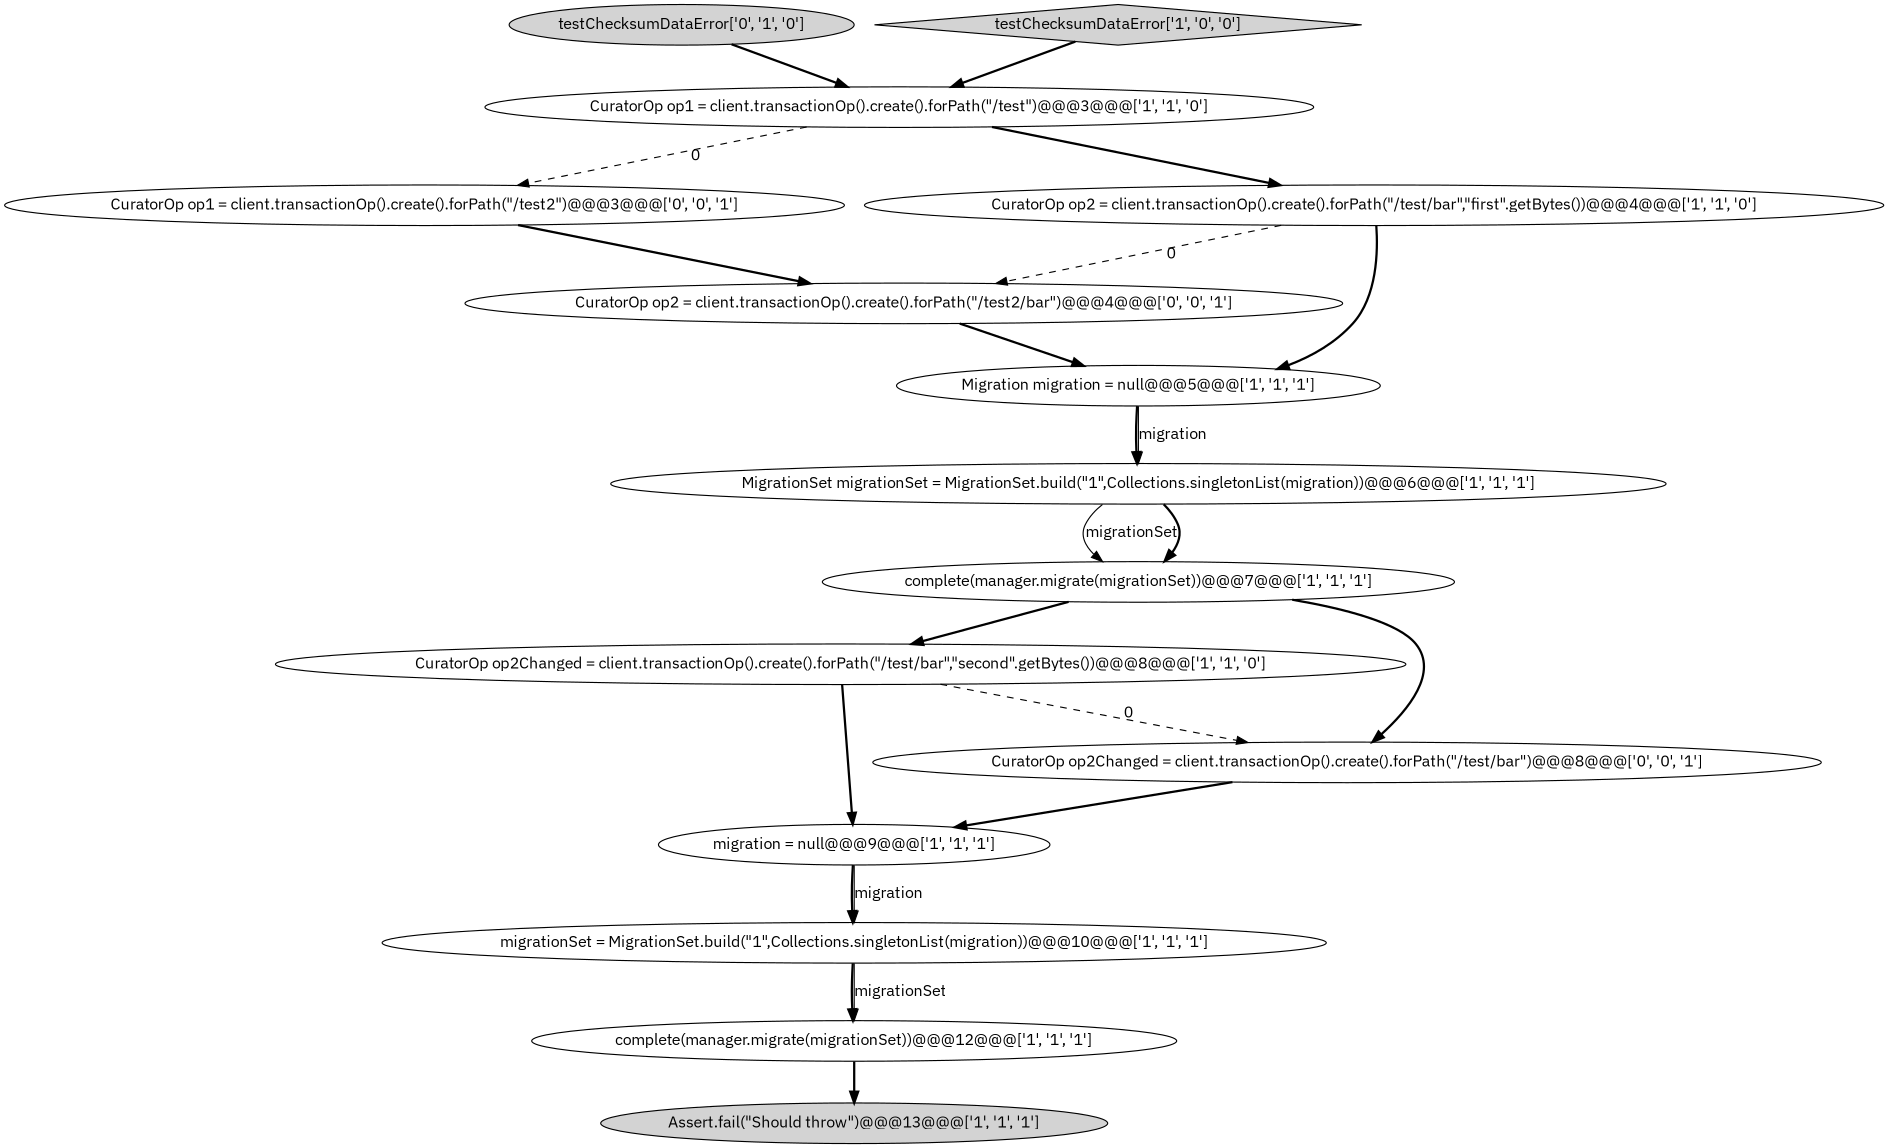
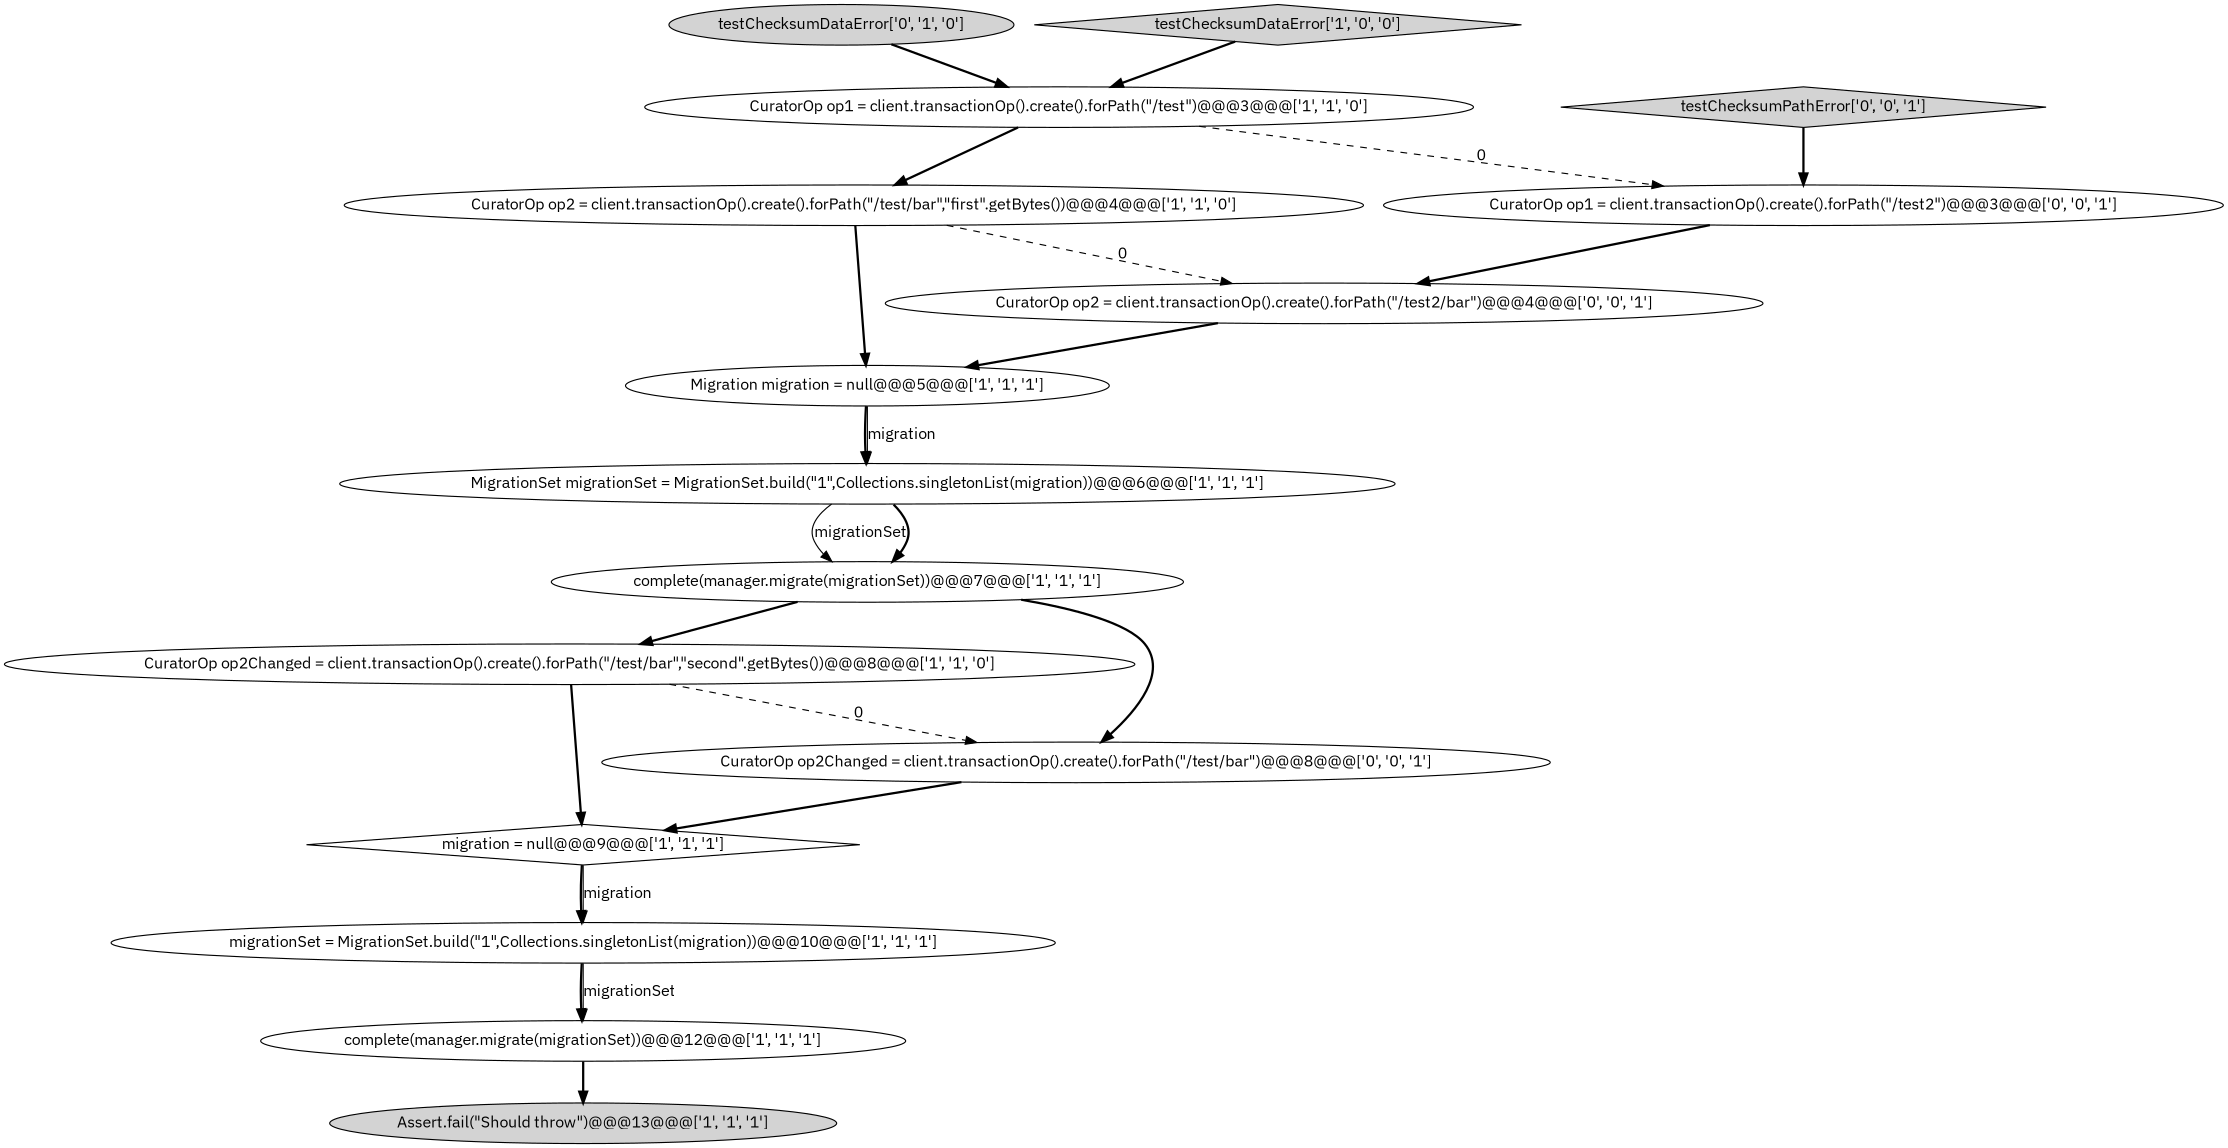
node "testChecksumPathError['0', '0', '1']": added
node "migration = null@@@9@@@['1', '1', '1']": shape ellipse -> diamond
